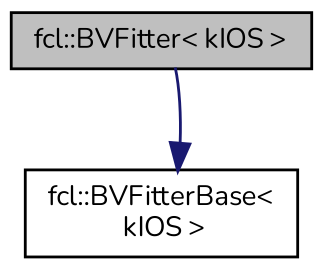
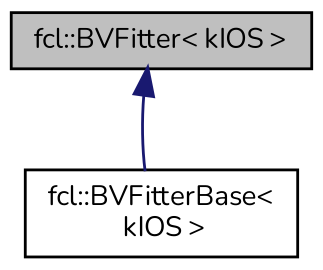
edge "fcl::BVFitter< kIOS >" -> "fcl::BVFitterBase< kIOS >": reversed
